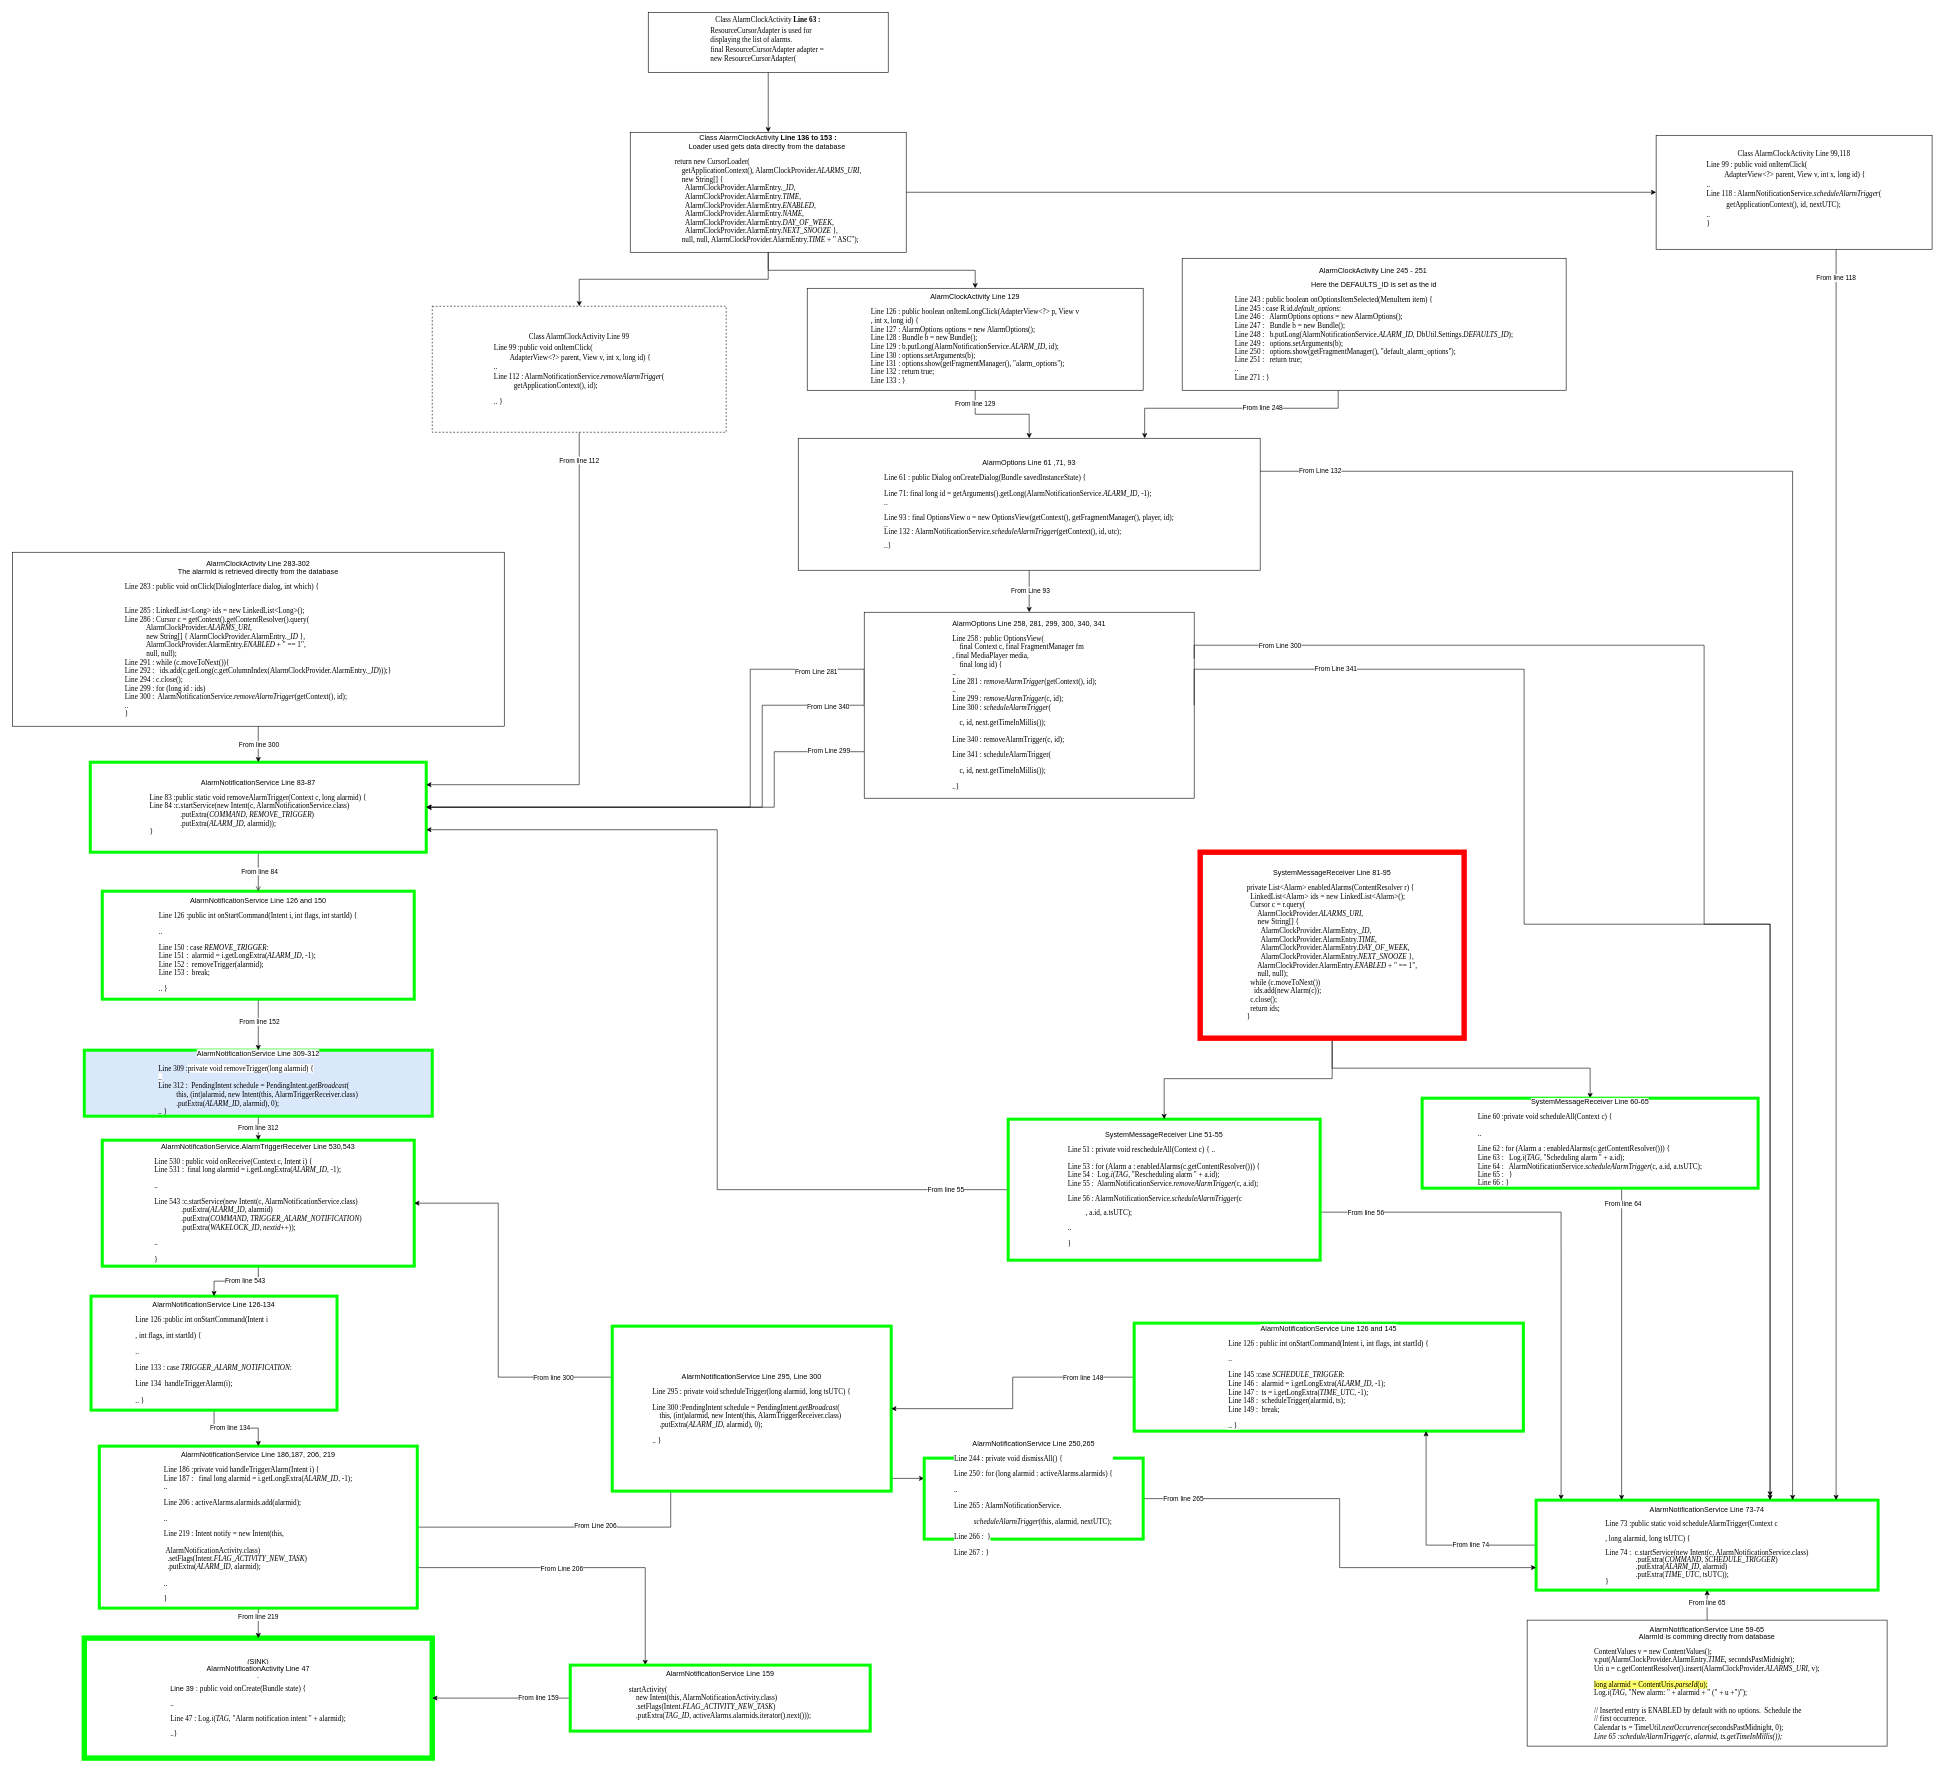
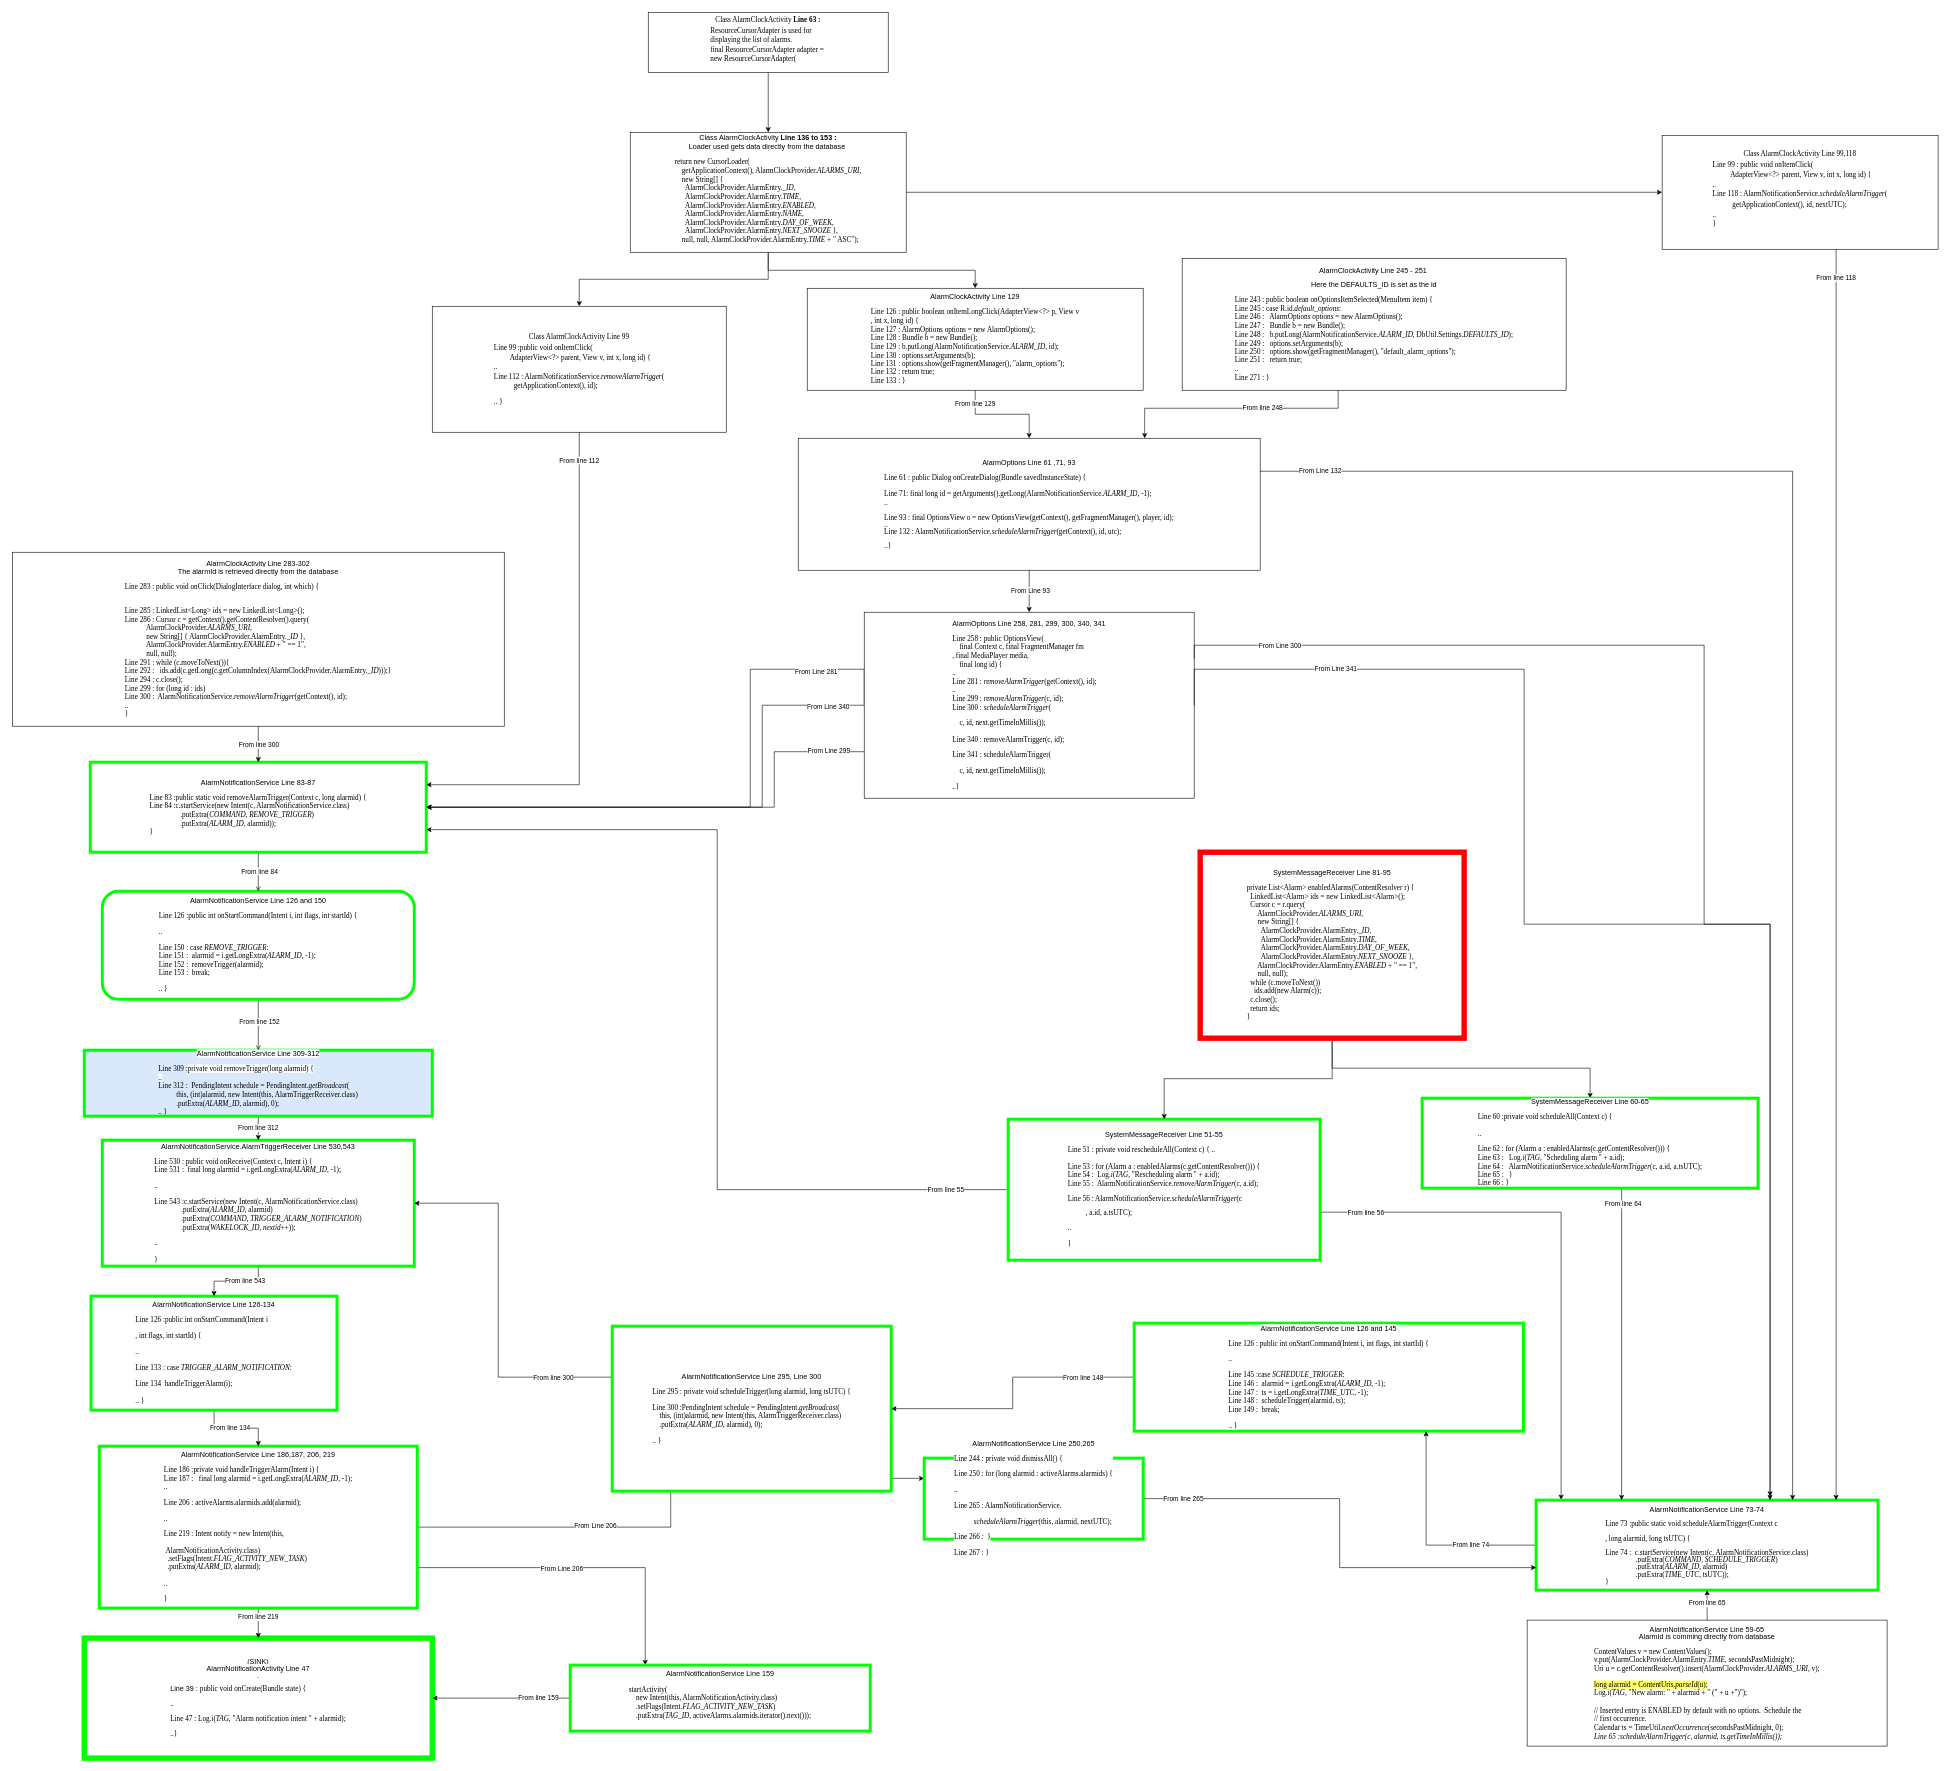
node "Class AlarmClockActivity Line 99,118Line 99 : public void onItemClick( AdapterView<?> parent, View v, int x, long id) {..Line 118 : AlarmNotificationService.scheduleAlarmTrigger( getApplicationContext(), id, nextUTC);..}": moved (1794, 192) -> (1800, 192)
node "Class AlarmClockActivity Line 99Line 99 :public void onItemClick( AdapterView<?> parent, View v, int x, long id) {..Line 112 : AlarmNotificationService.removeAlarmTrigger( getApplicationContext(), id); .. }": style dashed -> solid
node "AlarmNotificationService Line 126 and 150 Line 126 :public int onStartCommand(Intent i, int flags, int startId) { .. Line 150 : case REMOVE_TRIGGER: Line 151 : alarmid = i.getLongExtra(ALARM_ID, -1); Line 152 : removeTrigger(alarmid); Line 153 : break; .. }": shape rectangle -> rounded rectangle
edge "AlarmNotificationService Line 126 and 150 Line 126 :public int onStartCommand(Intent i, int flags, int startId) { .. Line 150 : case REMOVE_TRIGGER: Line 151 : alarmid = i.getLongExtra(ALARM_ID, -1); Line 152 : removeTrigger(alarmid); Line 153 : break; .. }" -> "AlarmNotificationService Line 309-312 Line 309 :private void removeTrigger(long alarmid) { .. Line 312 : PendingIntent schedule = PendingIntent.getBroadcast( this, (int)alarmid, new Intent(this, AlarmTriggerReceiver.class) .putExtra(ALARM_ID, alarmid), 0); .. }": arrowhead classic -> open
